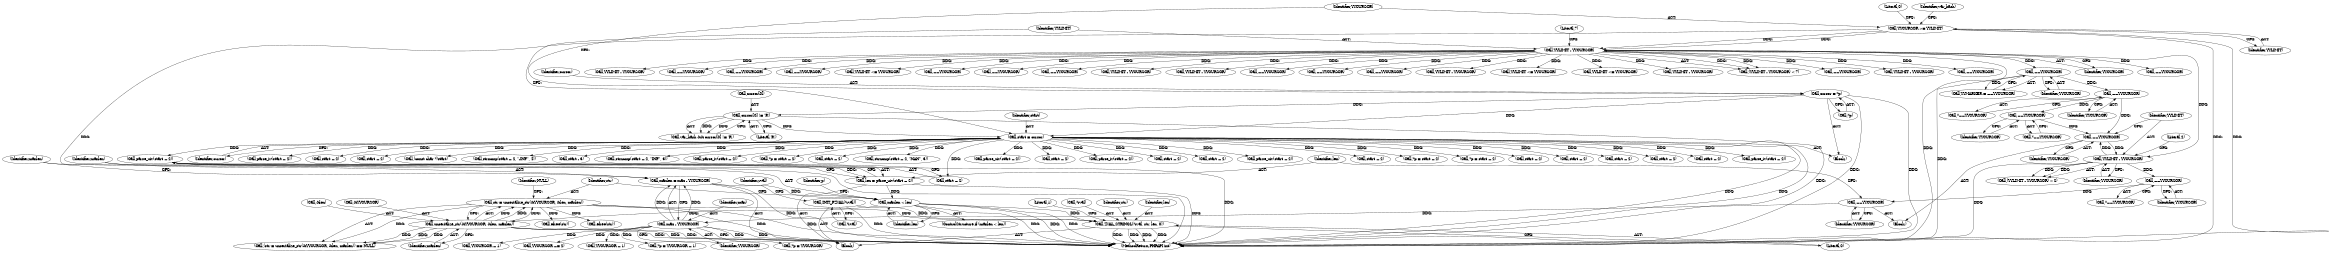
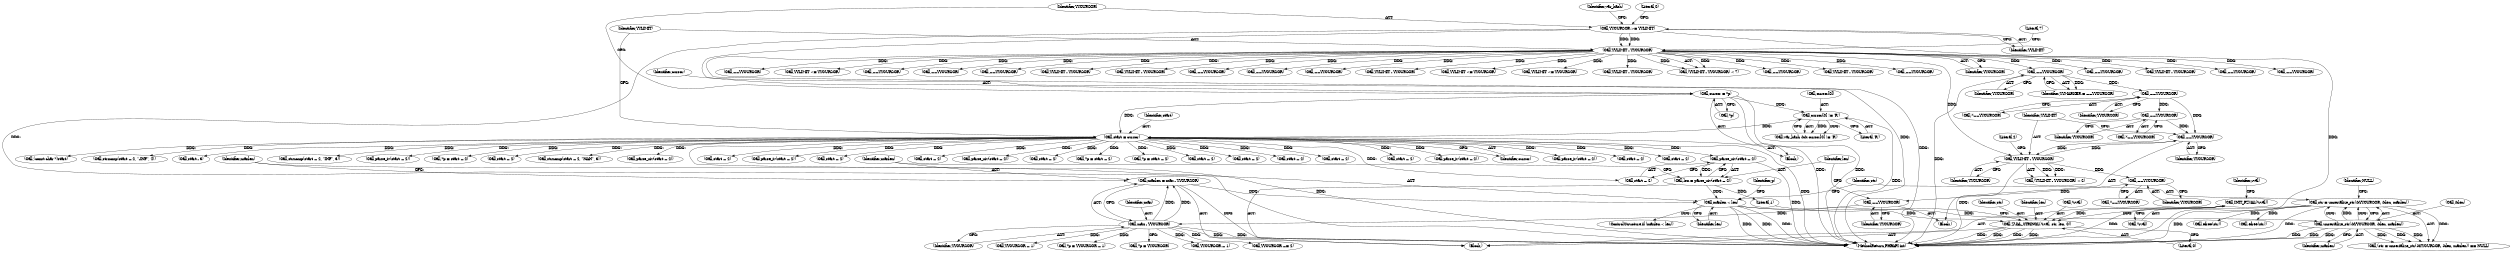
node "(Call,YYMARKER = ++YYCURSOR)": label "(Call,YYMARKER = ++YYCURSOR)" -> "(Identifier,YYMARKER = ++YYCURSOR)"
edge "(Call,len = parse_uiv(start + 2))" -> "(MethodReturn,PHPAPI int)": now "(Call,len = parse_uiv(start + 2))" -> "(Literal,1)"
node "(Call,&YYCURSOR)": removed
edge "(Call,maxlen < len)" -> "(ControlStructure,if (maxlen < len))": label "AST: " -> "DDG: "
